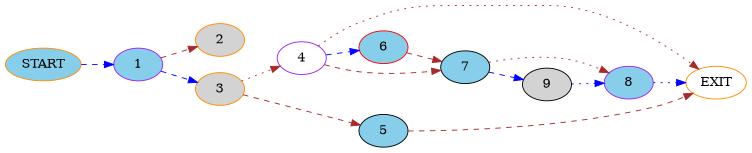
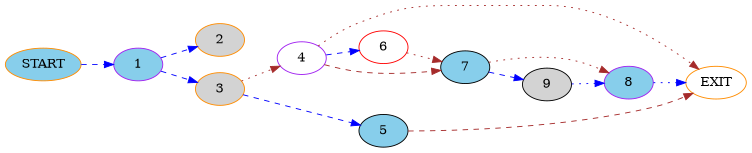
node "6": fillcolor skyblue -> white
edge "1" -> "2": color brown -> blue
edge "6" -> "7": style dashed -> dotted
edge "3" -> "5": color brown -> blue
